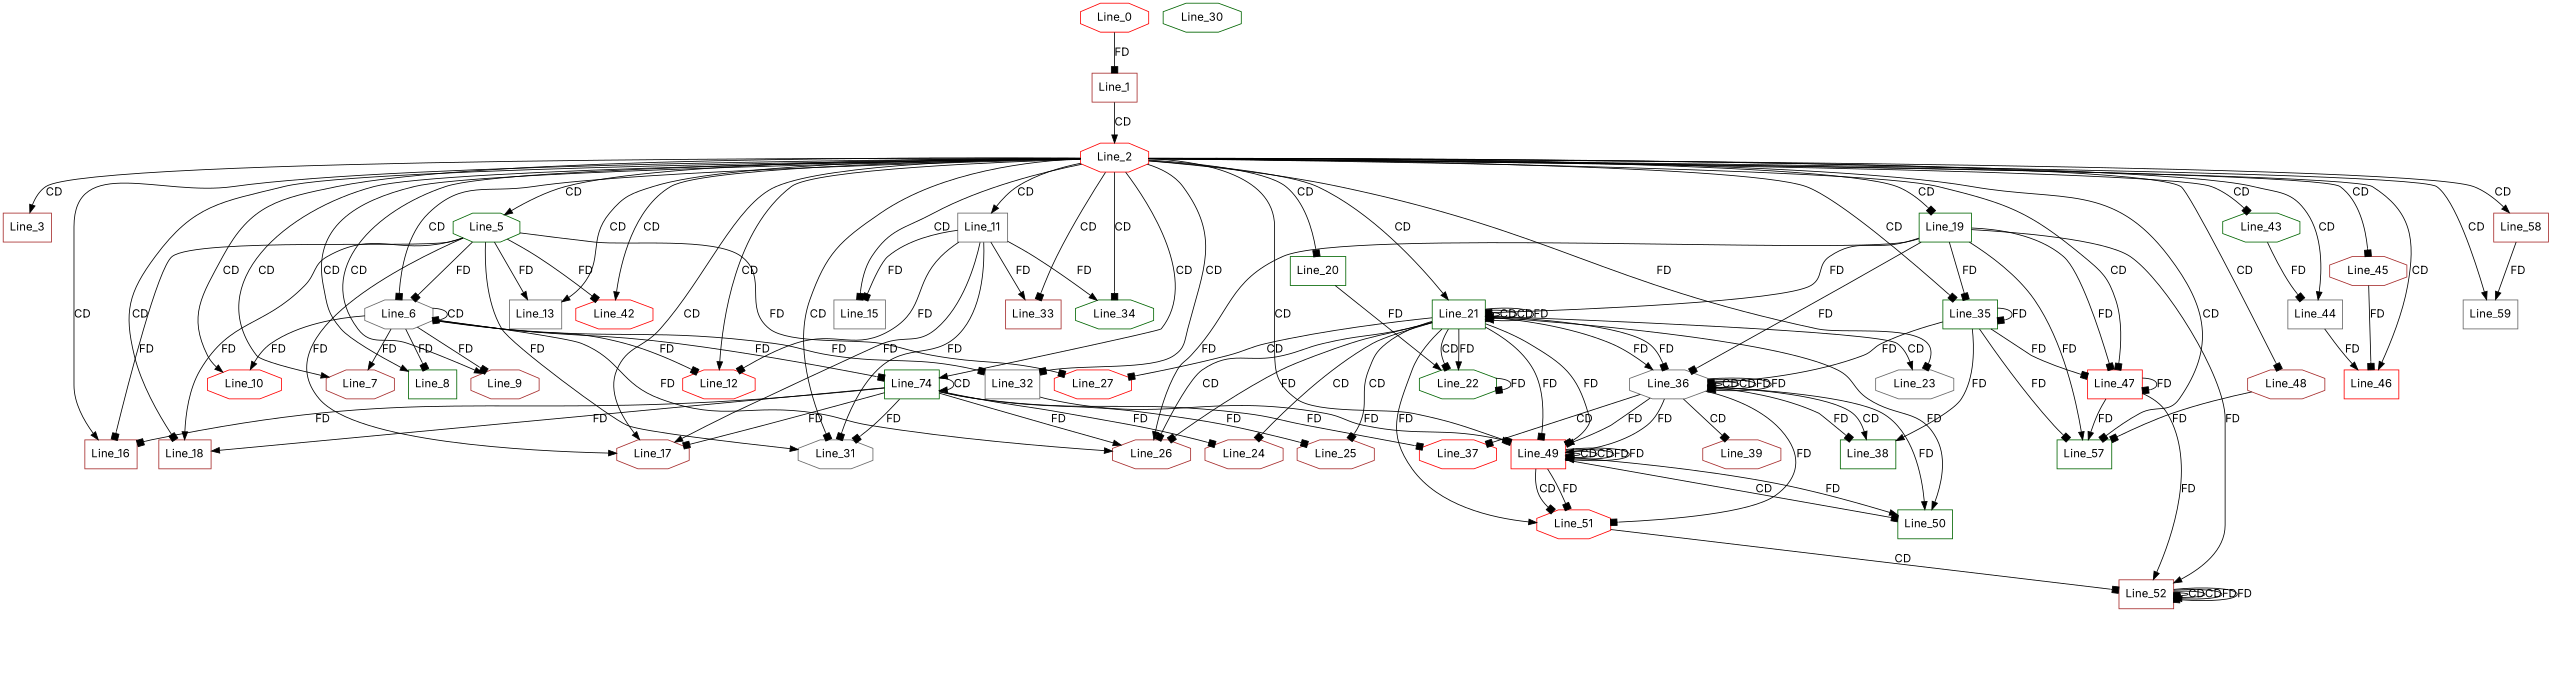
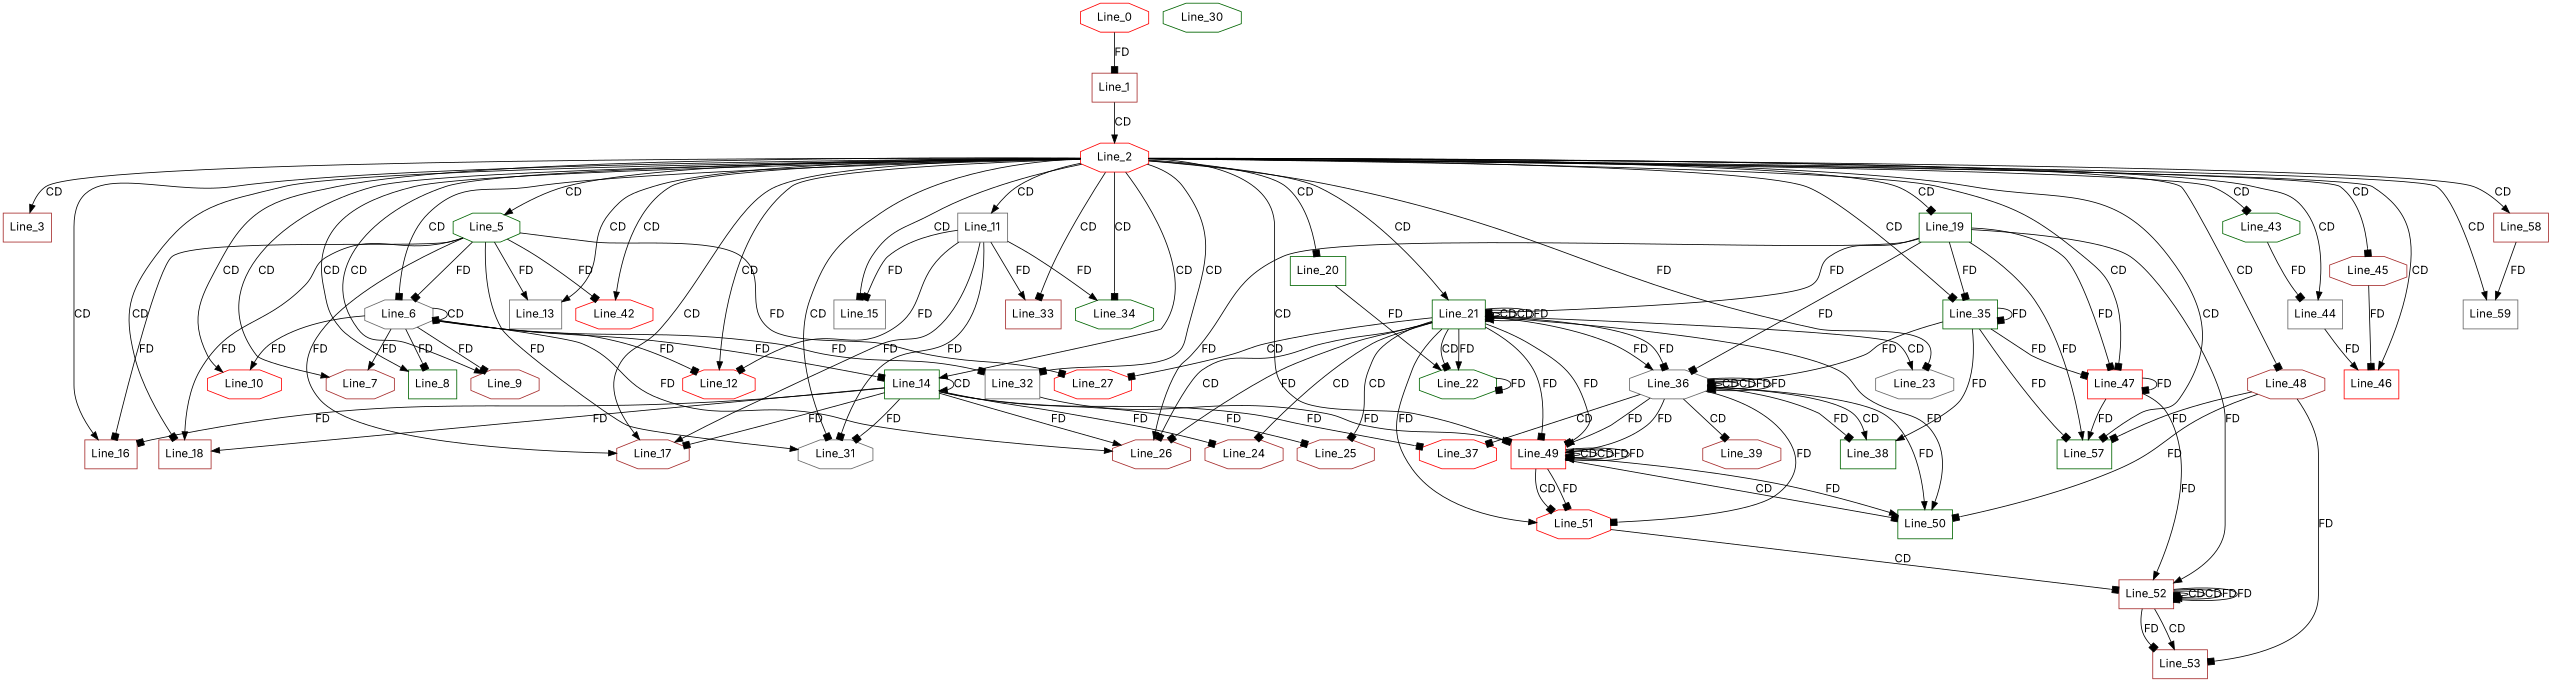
node "Line_74": label "Line_74" -> "Line_14"
edge "Line_48" -> "Line_50": added, label "FD"
node "Line_53": added
